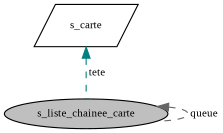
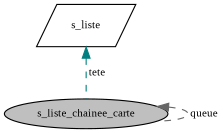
node "s_carte": label "s_carte" -> "s_liste"
